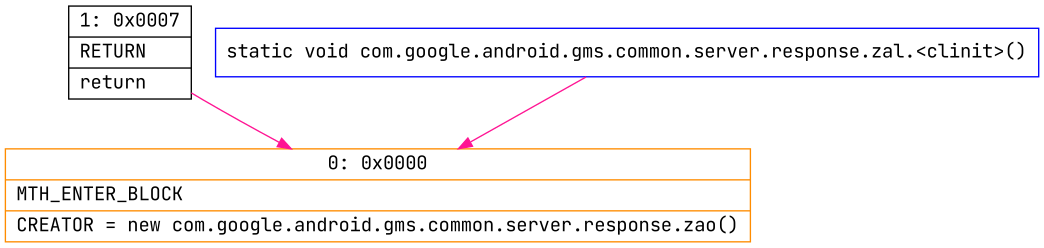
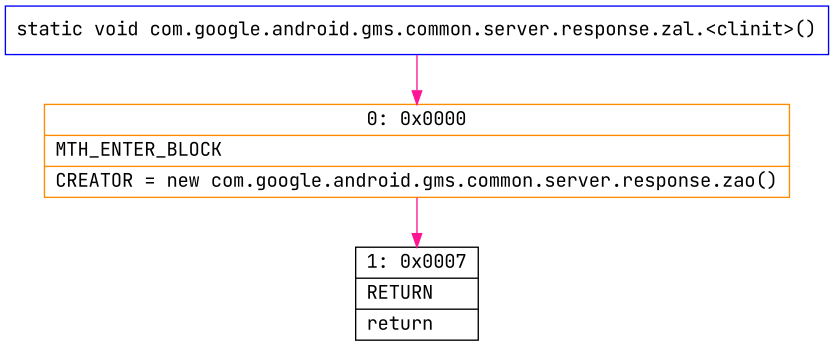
edge "1: 0x0007" -> "0: 0x0000": reversed
